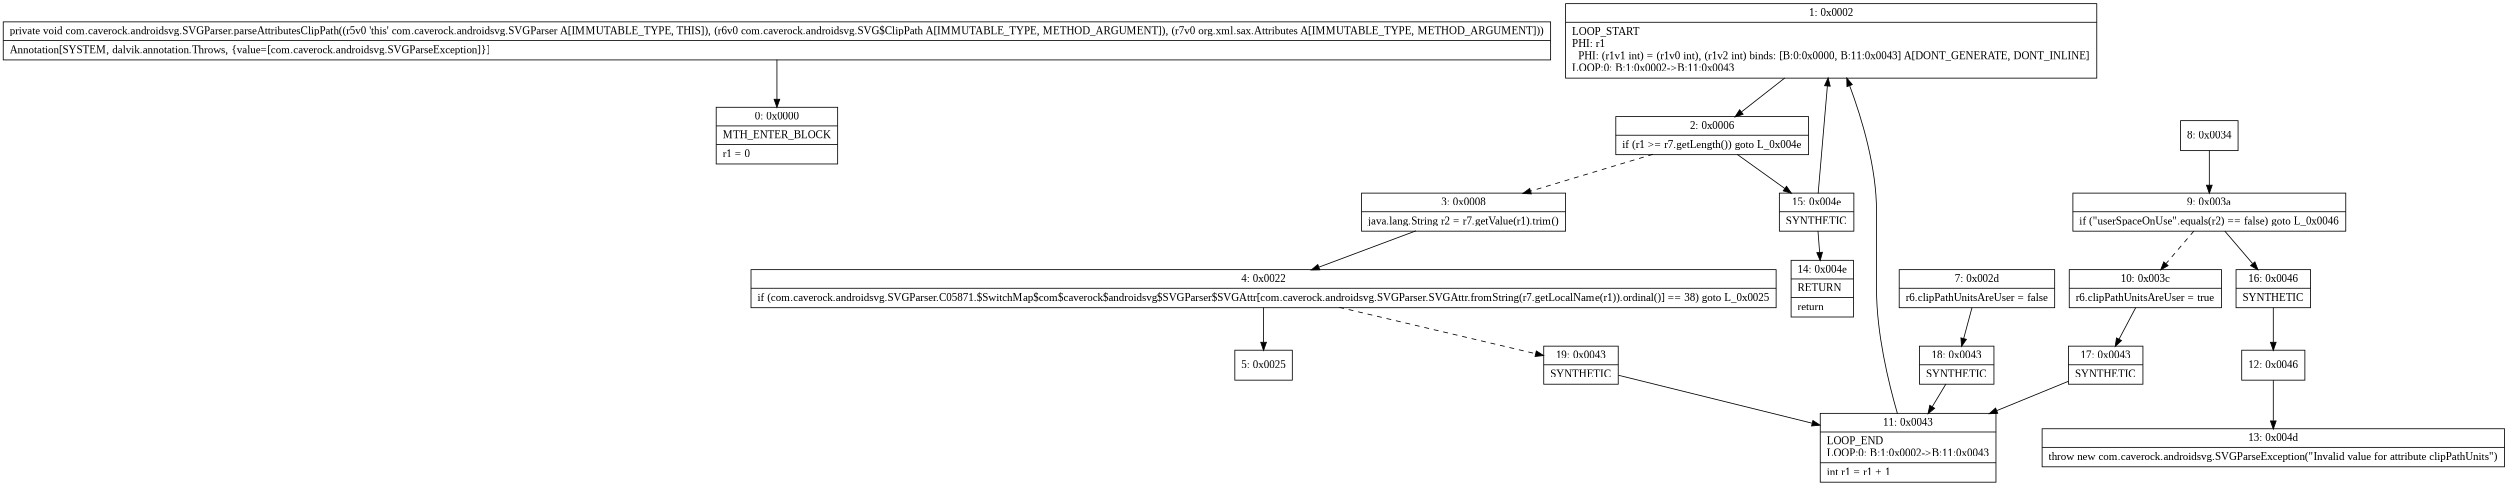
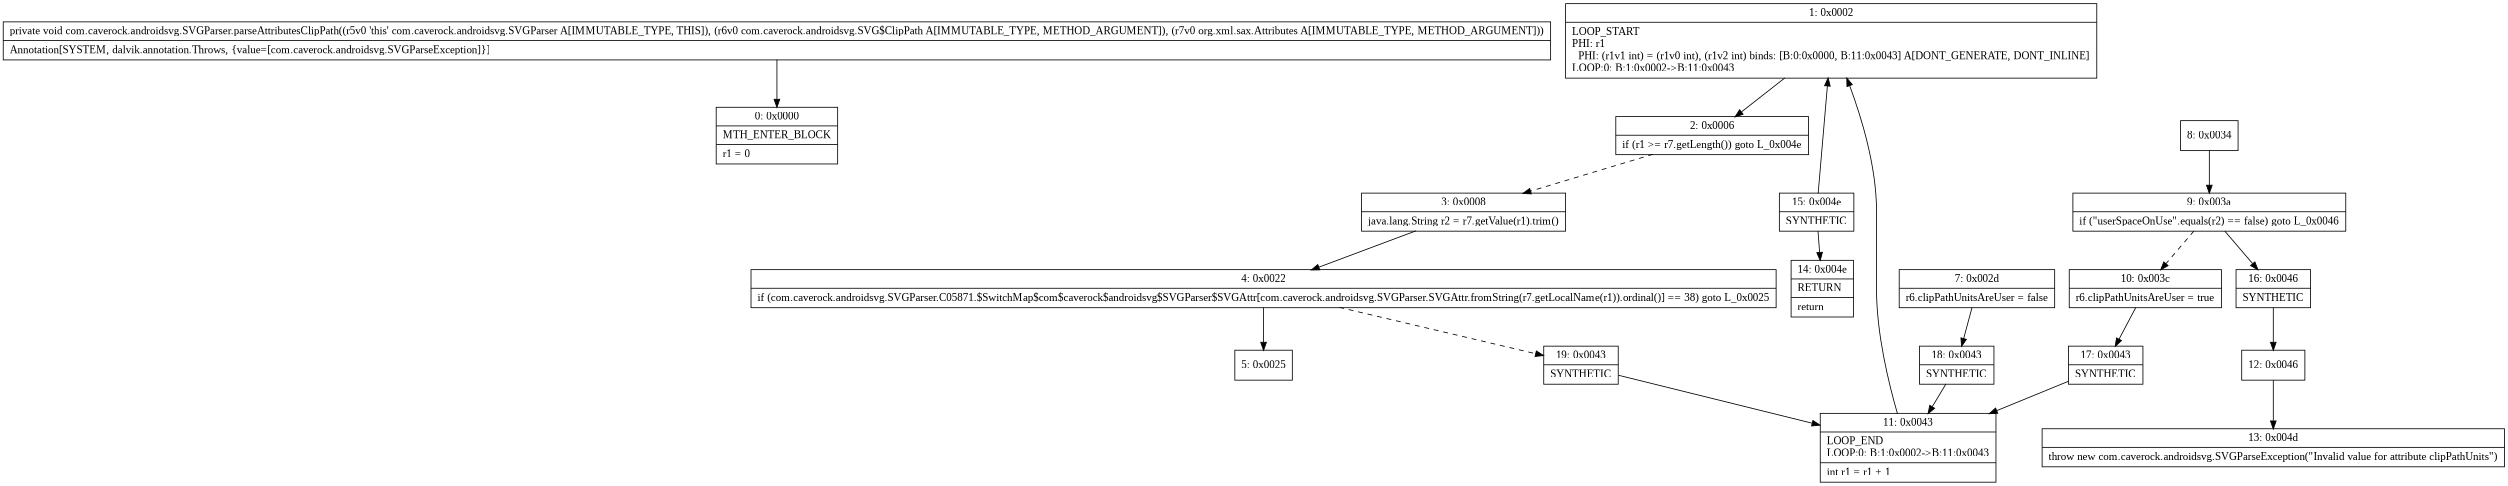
edge "2: 0x0006" -> "15: 0x004e": removed
